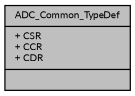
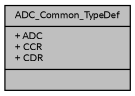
node "ADC_Common_TypeDef": text "+ CSR" -> "+ ADC"
